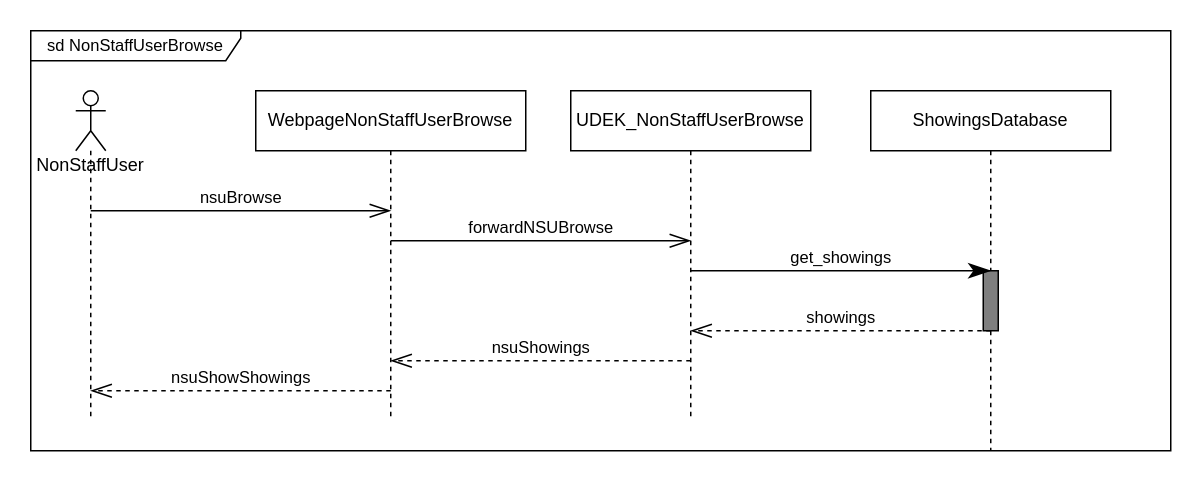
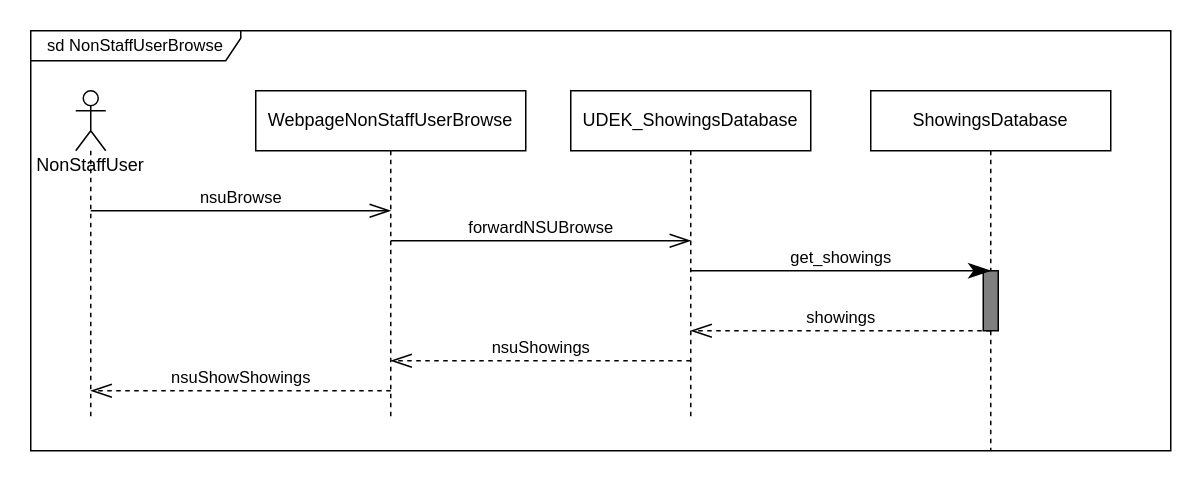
node "UDEK_NonStaffUserBrowse": label "UDEK_NonStaffUserBrowse" -> "UDEK_ShowingsDatabase"
